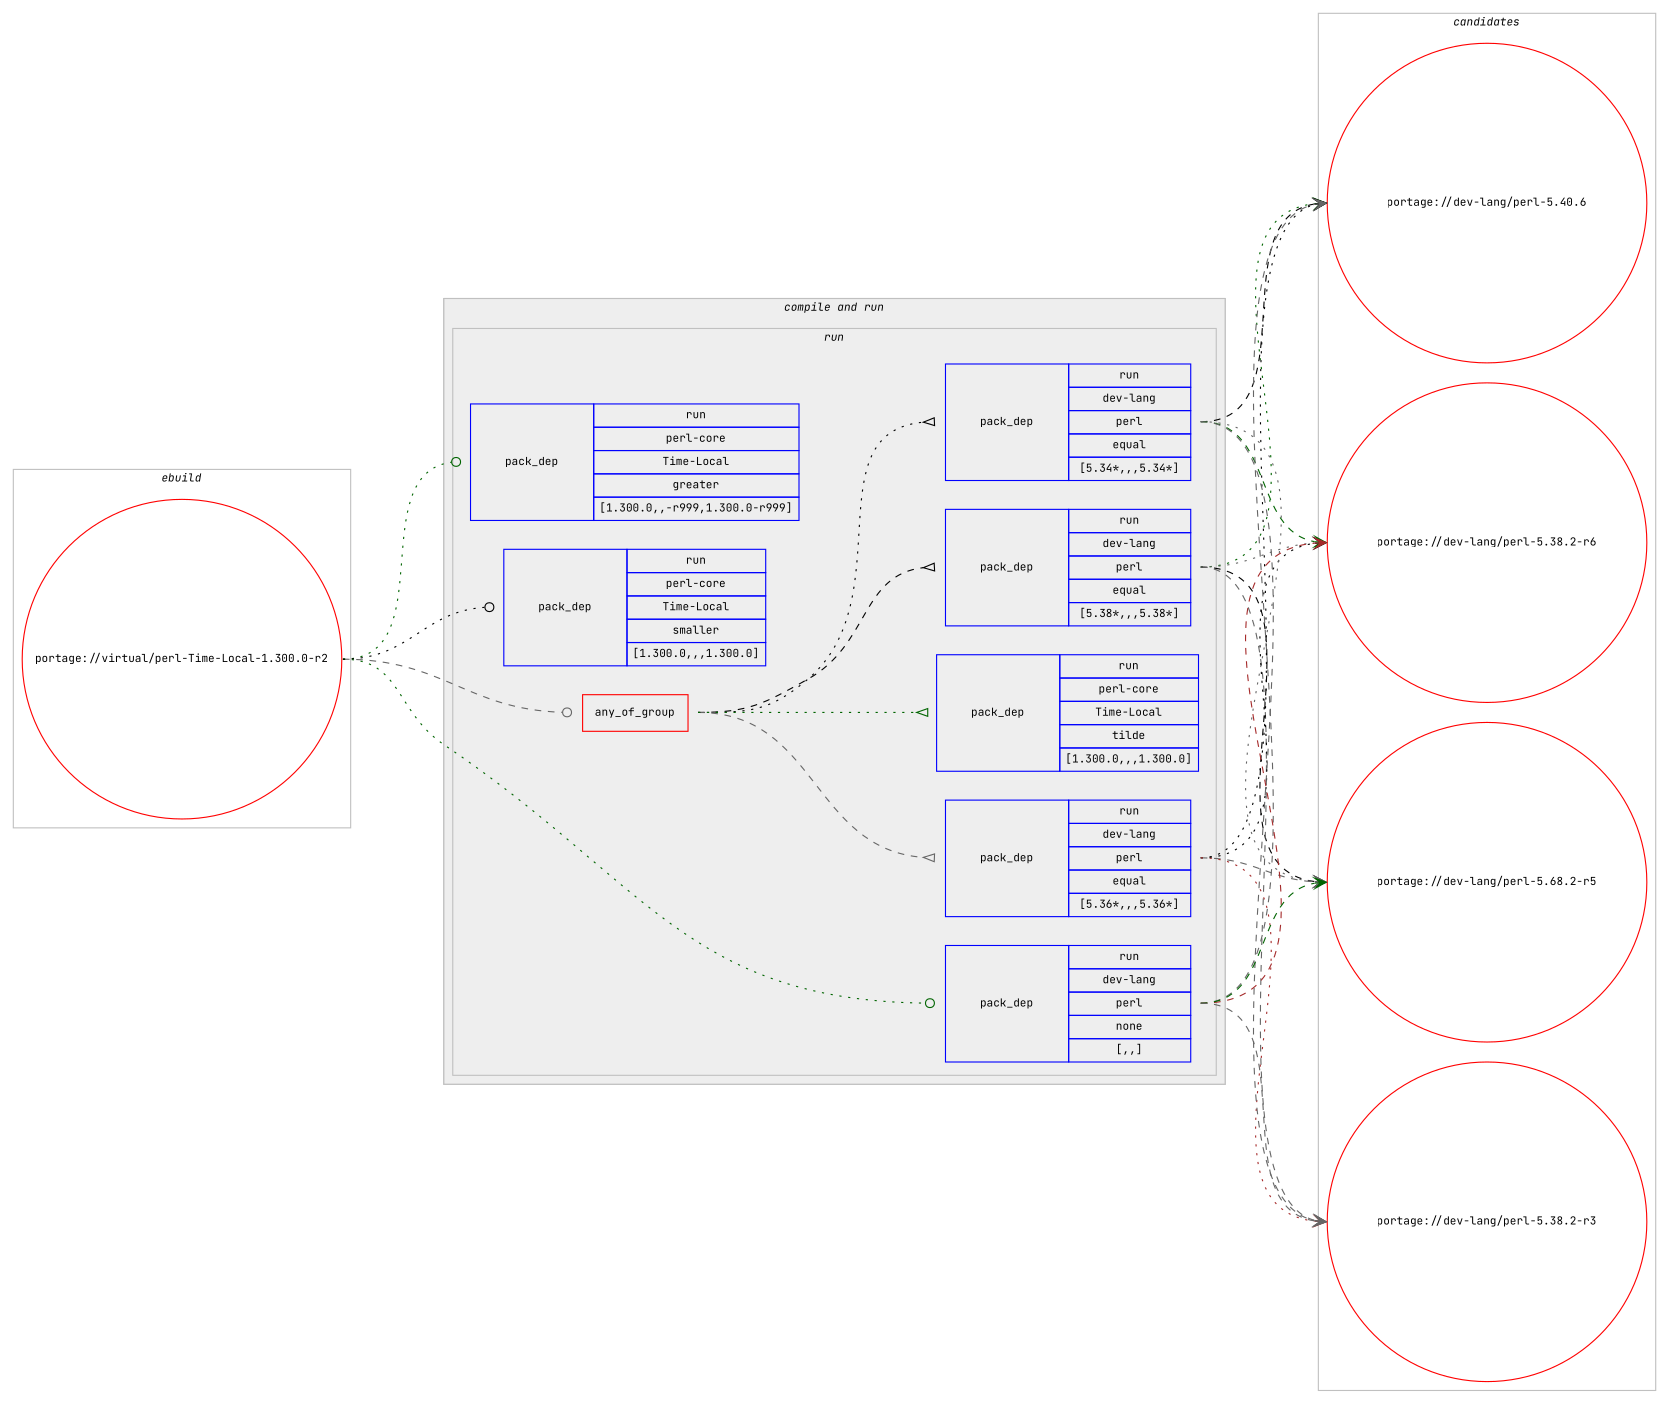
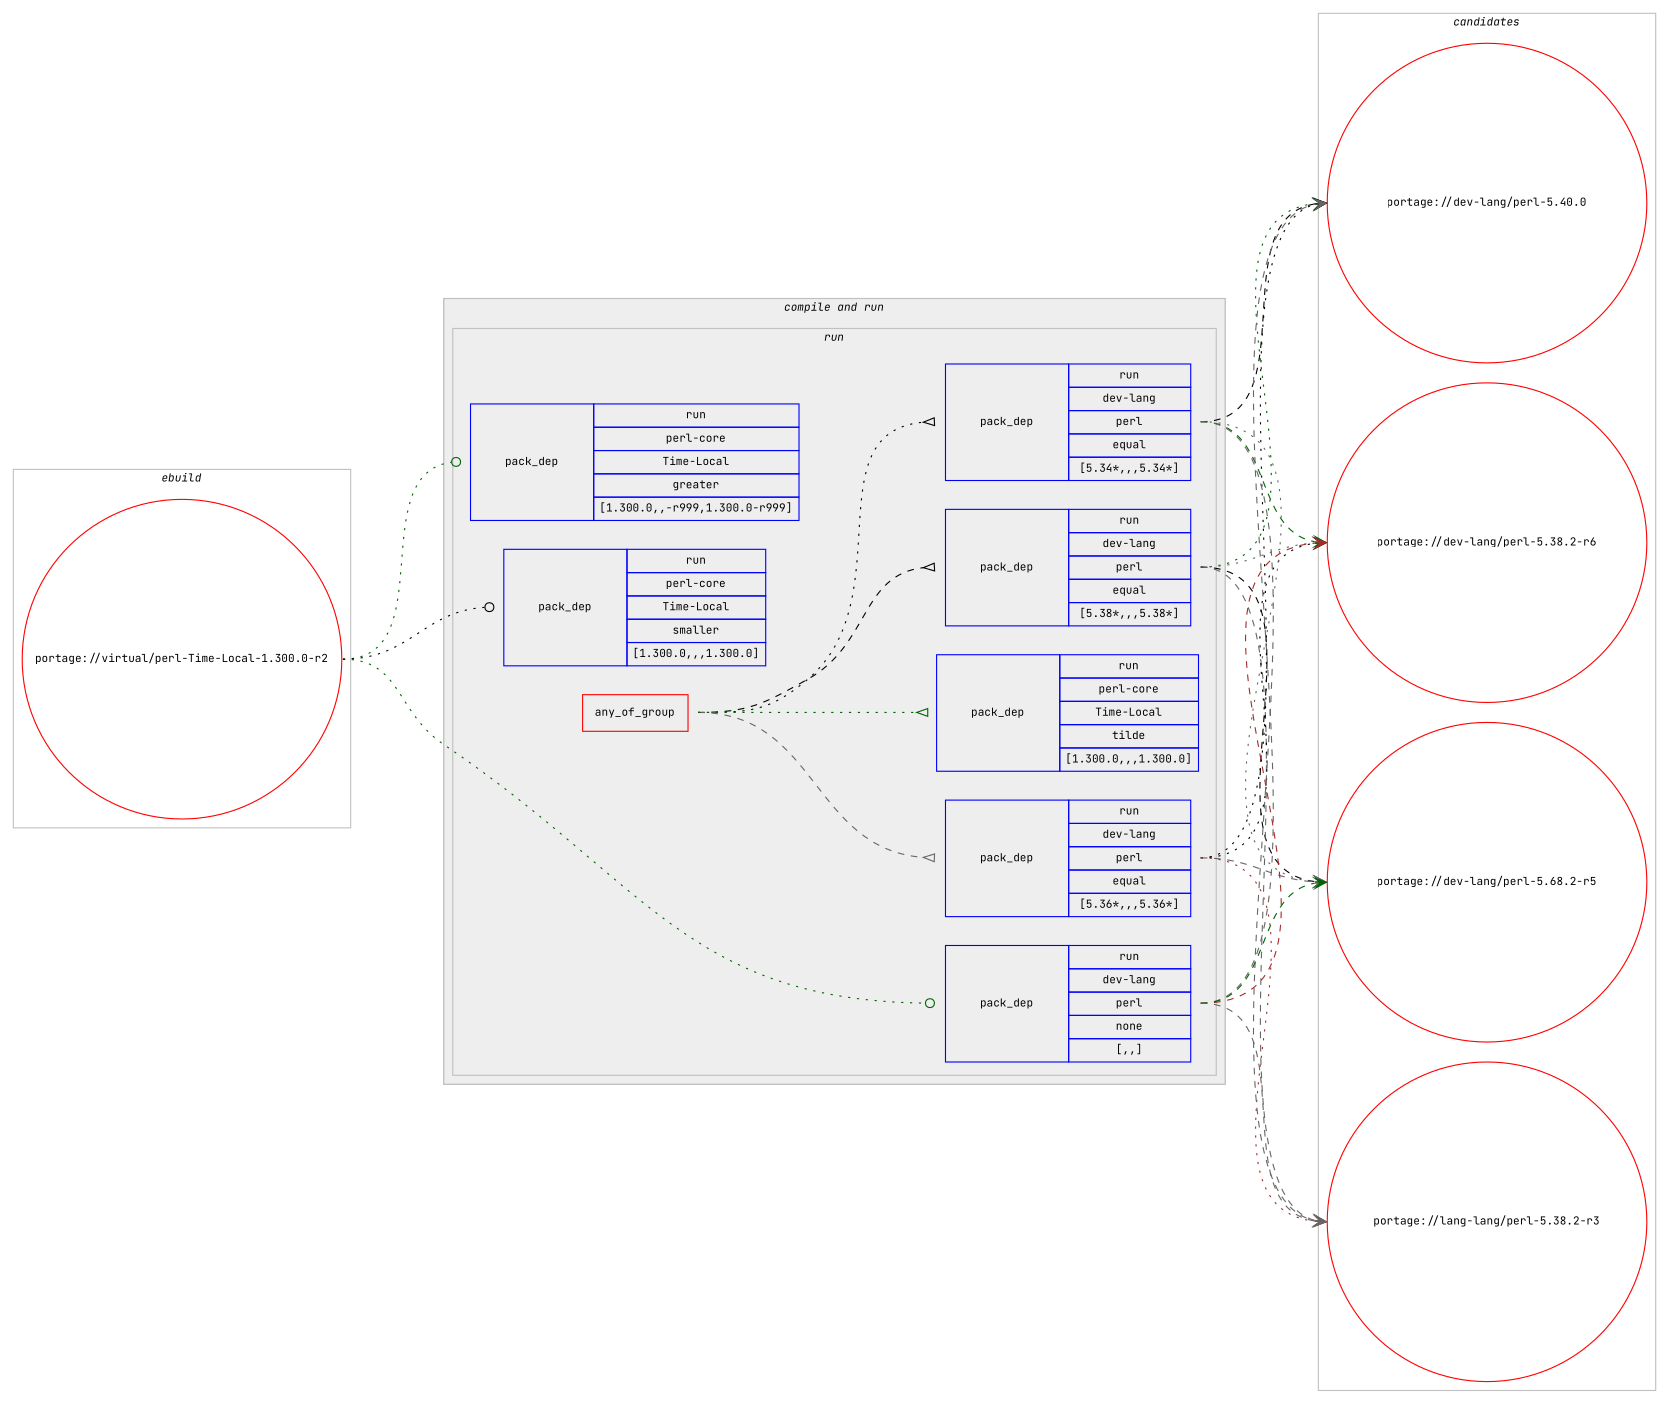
node "portage://dev-lang/perl-5.40.6": label "portage://dev-lang/perl-5.40.6" -> "portage://dev-lang/perl-5.40.0"
edge "portage://virtual/perl-Time-Local-1.300.0-r2" -> "any_of_group": removed
node "portage://dev-lang/perl-5.38.2-r3": label "portage://dev-lang/perl-5.38.2-r3" -> "portage://lang-lang/perl-5.38.2-r3"
